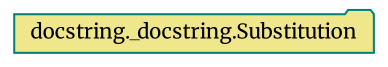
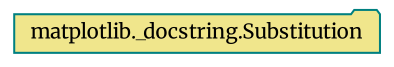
node "docstring._docstring.Substitution": label "docstring._docstring.Substitution" -> "matplotlib._docstring.Substitution"
